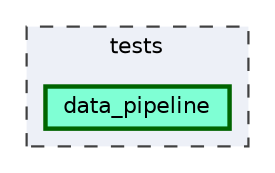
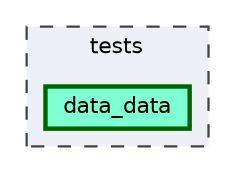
node "data_pipeline": label "data_pipeline" -> "data_data"
